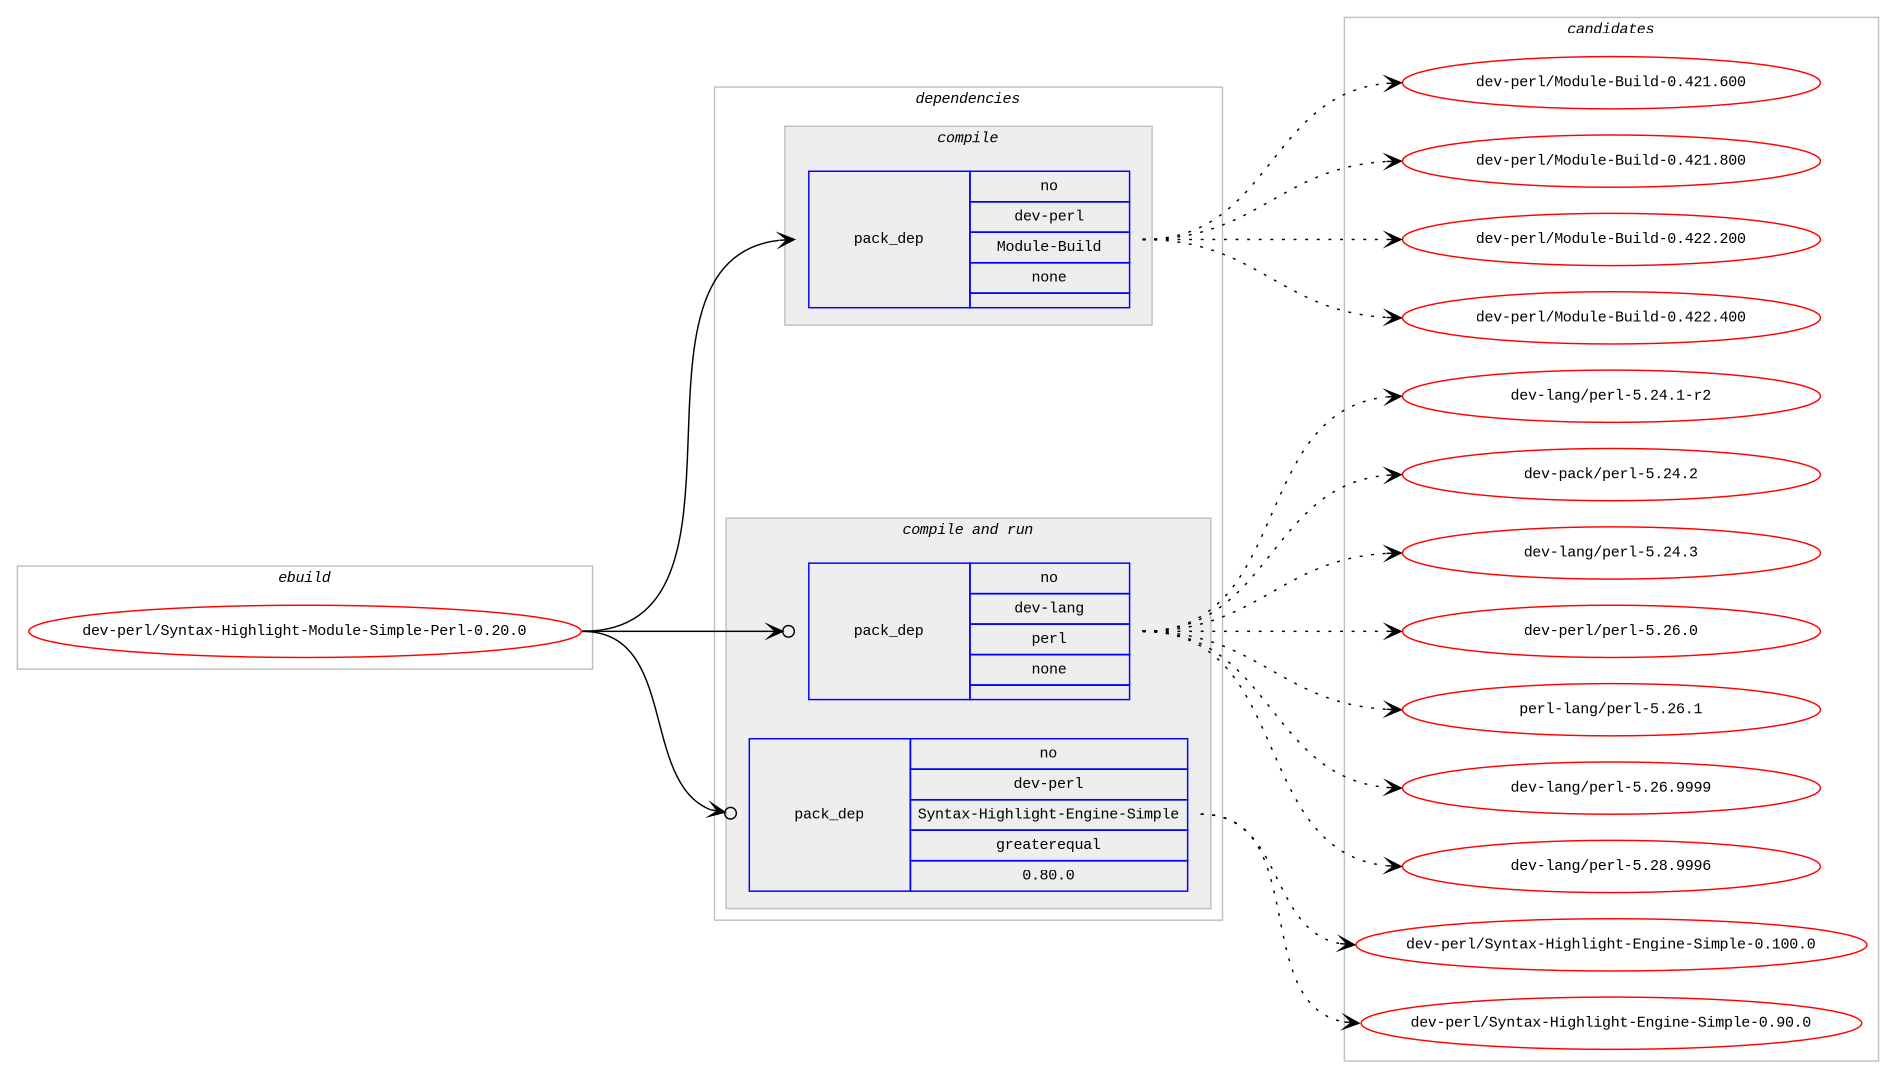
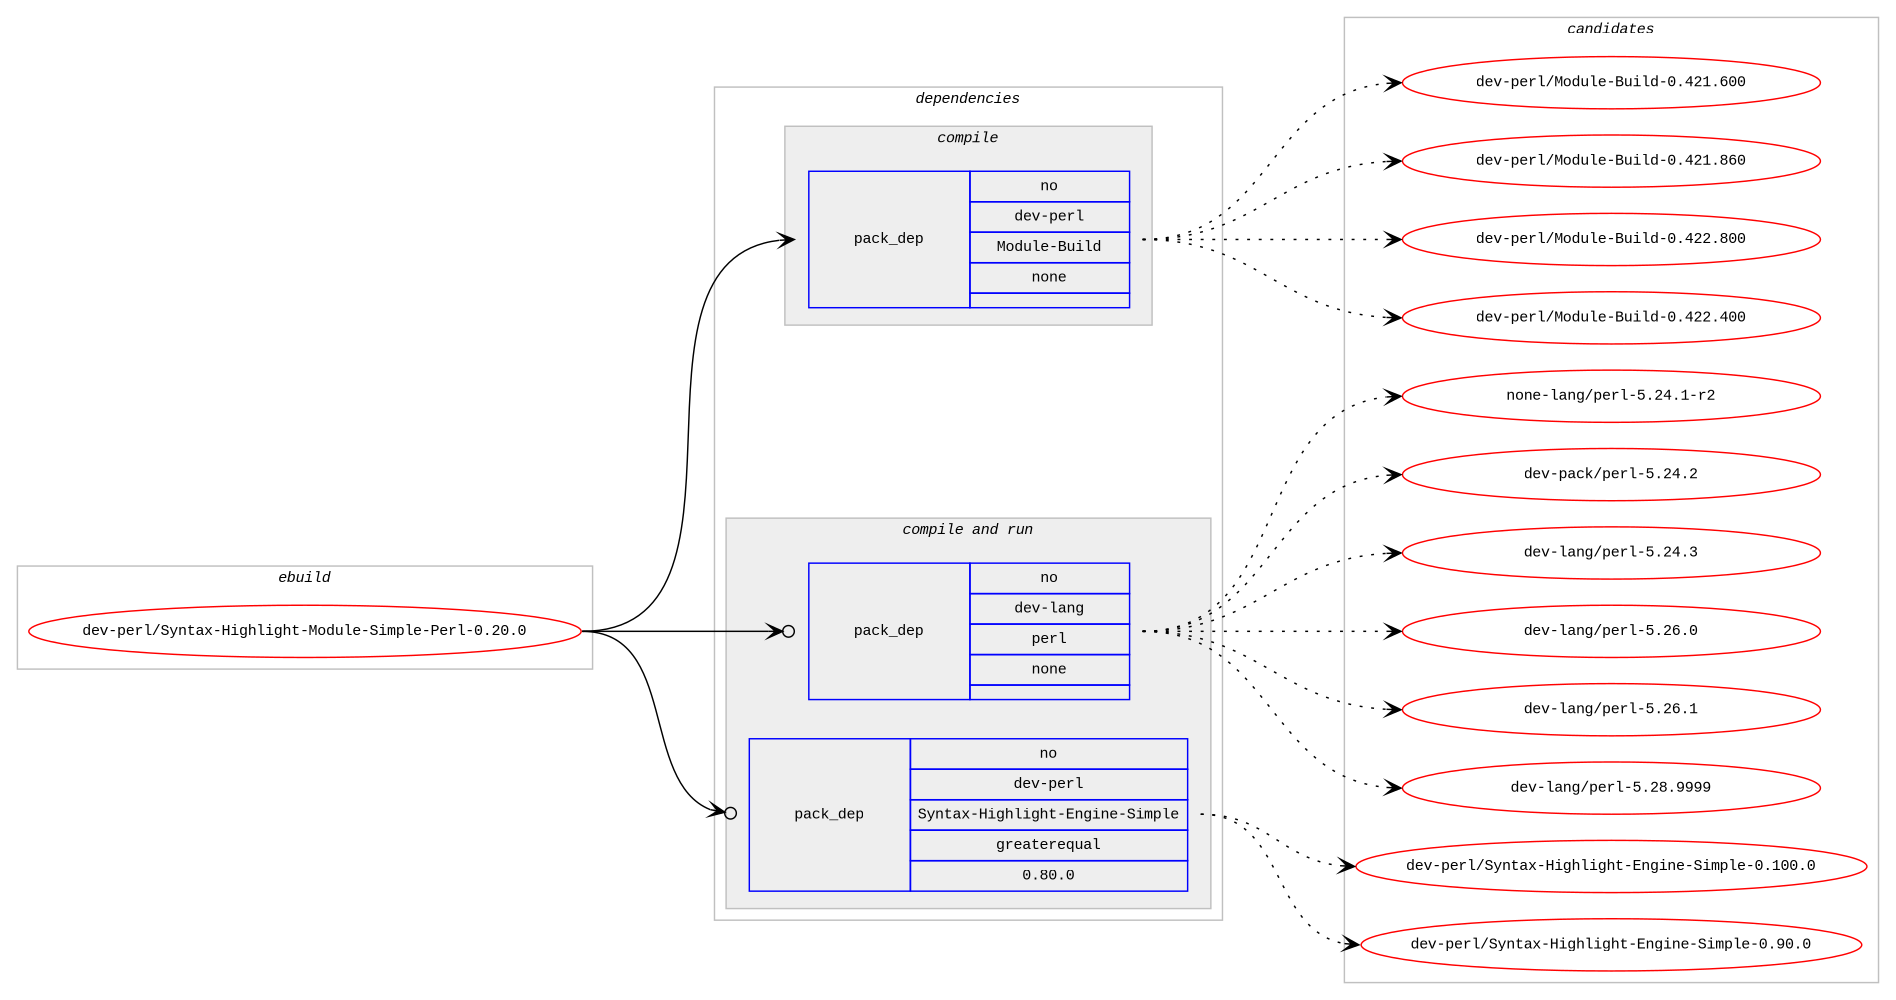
node "dev-perl/Module-Build-0.421.800": label "dev-perl/Module-Build-0.421.800" -> "dev-perl/Module-Build-0.421.860"
node "dev-perl/Module-Build-0.422.200": label "dev-perl/Module-Build-0.422.200" -> "dev-perl/Module-Build-0.422.800"
node "dev-lang/perl-5.24.1-r2": label "dev-lang/perl-5.24.1-r2" -> "none-lang/perl-5.24.1-r2"
node "dev-perl/perl-5.26.0": label "dev-perl/perl-5.26.0" -> "dev-lang/perl-5.26.0"
node "perl-lang/perl-5.26.1": label "perl-lang/perl-5.26.1" -> "dev-lang/perl-5.26.1"
node "dev-lang/perl-5.26.9999": removed
node "dev-lang/perl-5.28.9996": label "dev-lang/perl-5.28.9996" -> "dev-lang/perl-5.28.9999"
